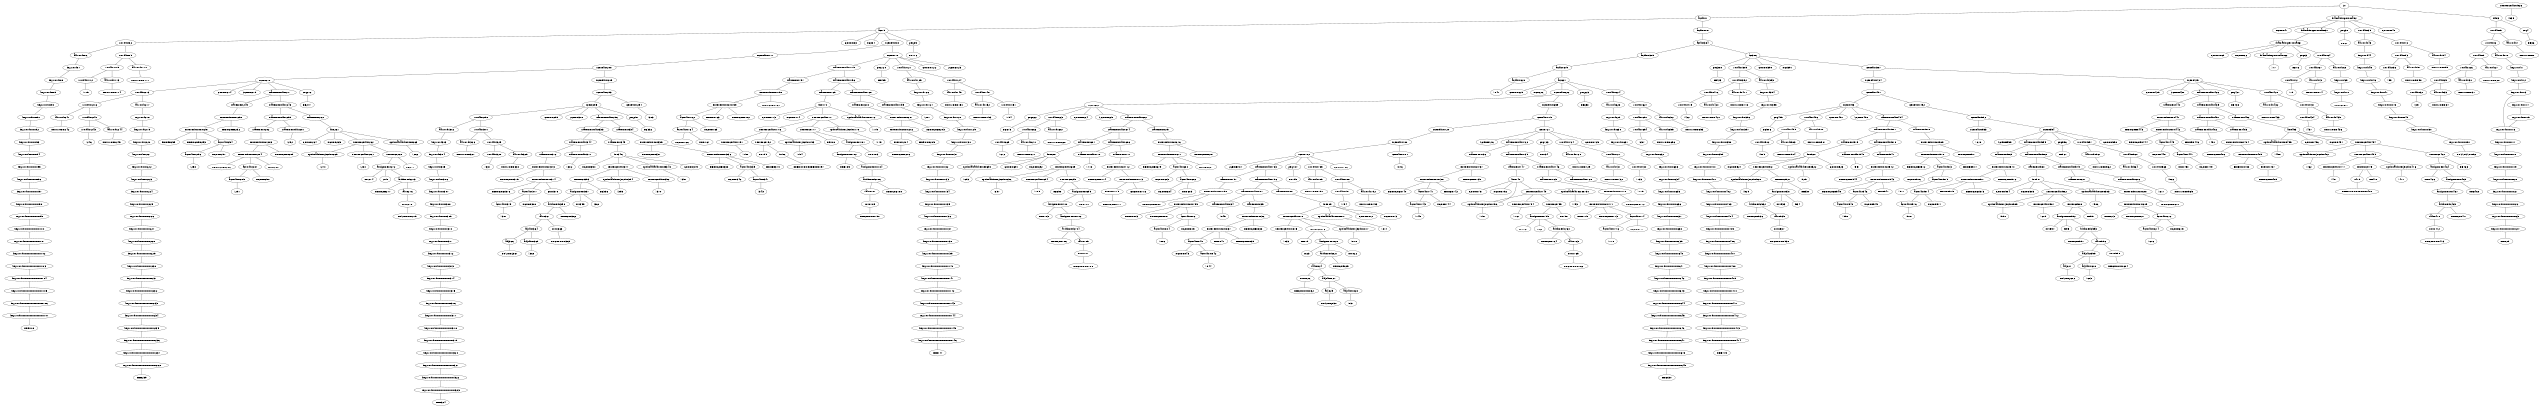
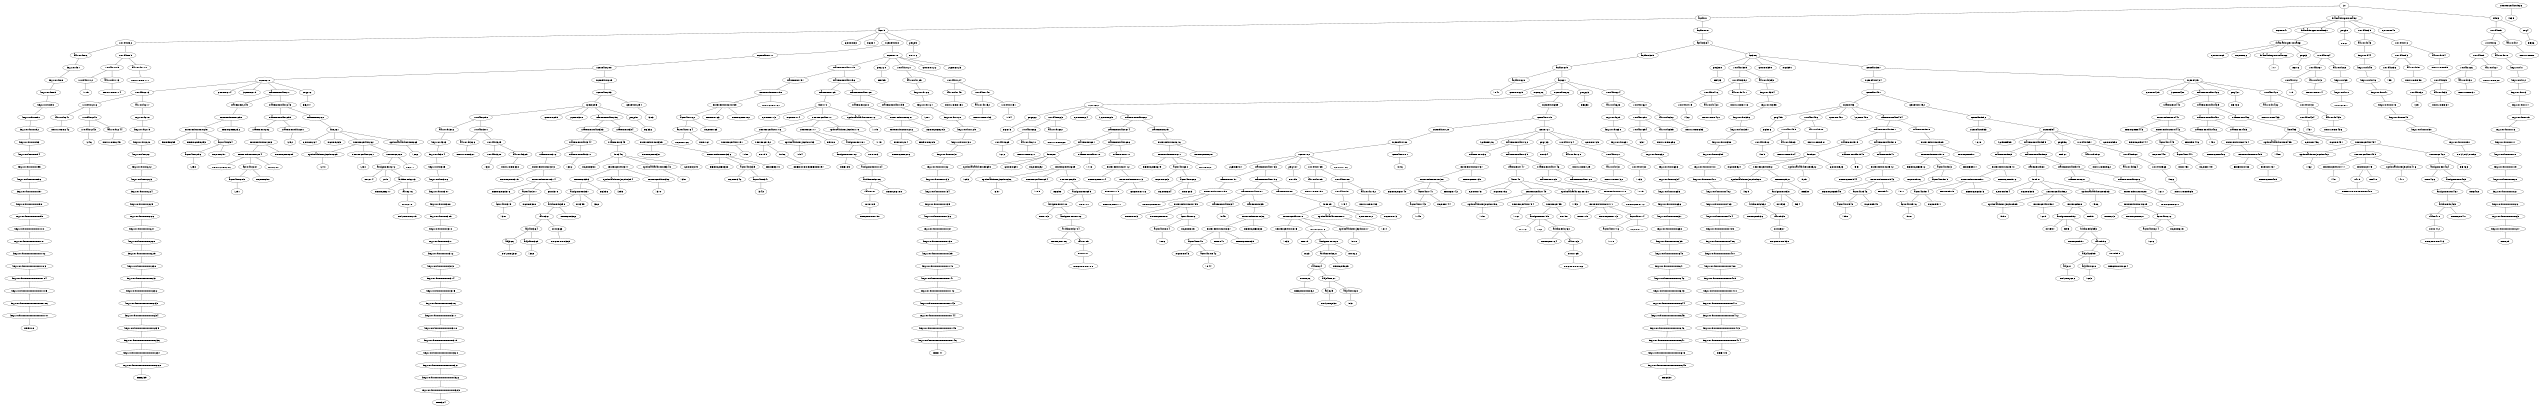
edge "keyword__13" -- "keyword_____16": now "keyword__13" -- "keyword___14"
edge "line748" -- "optional_interjection756": now "line748" -- "optional_addressee750"
